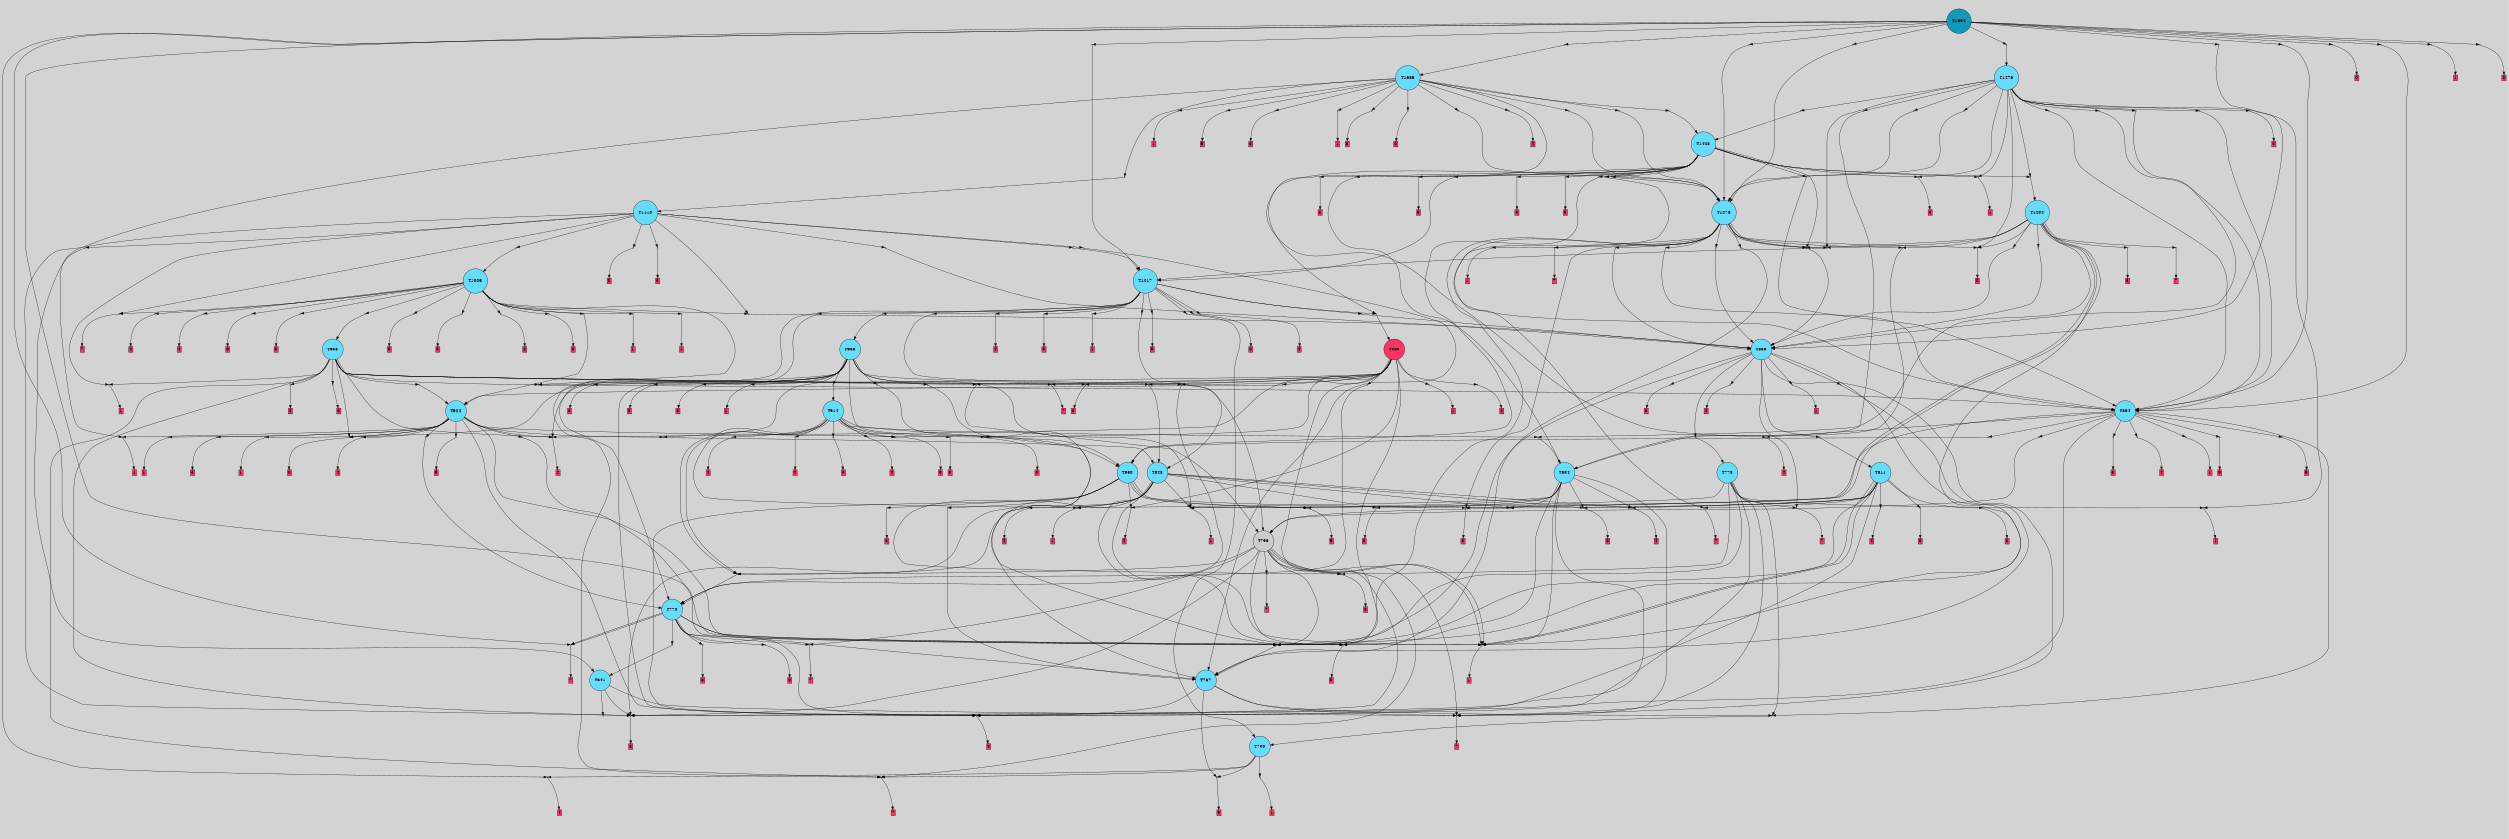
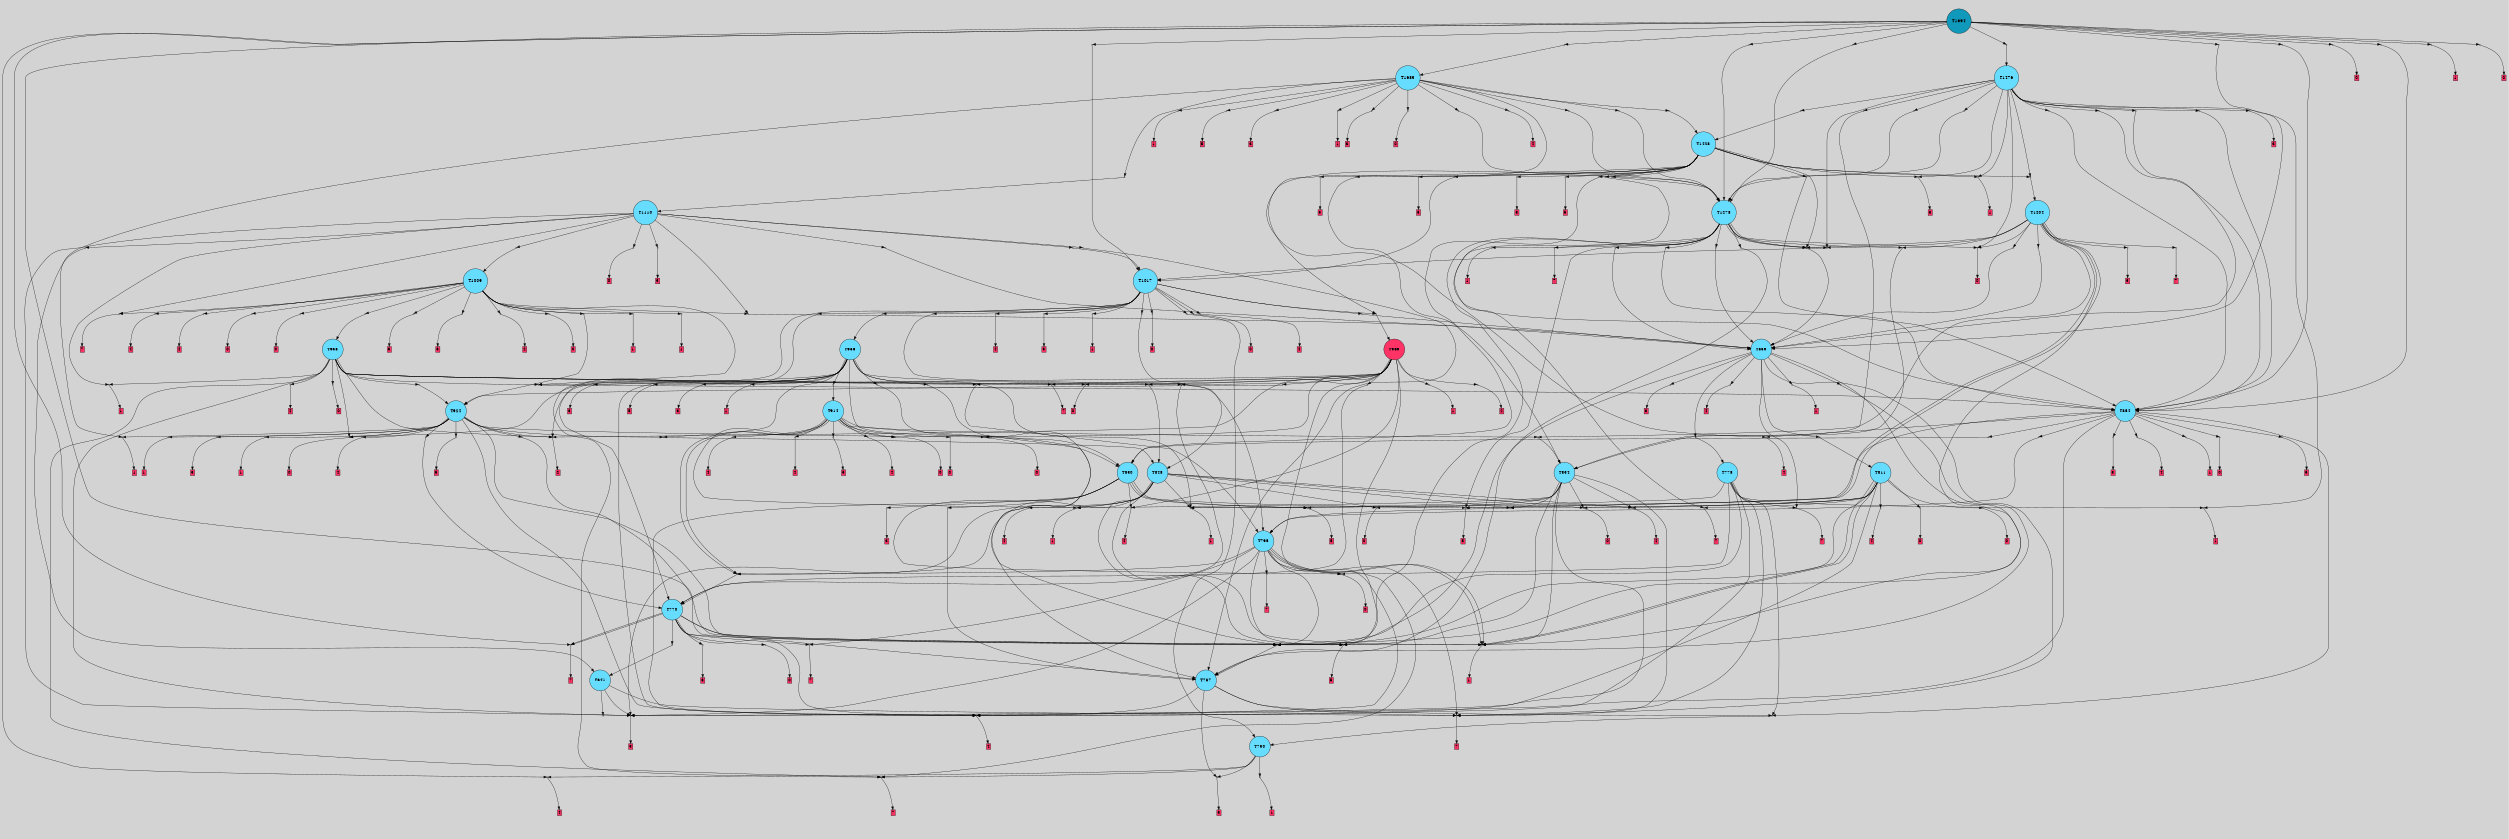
node "T795": fillcolor #cccccc -> #66ddff
